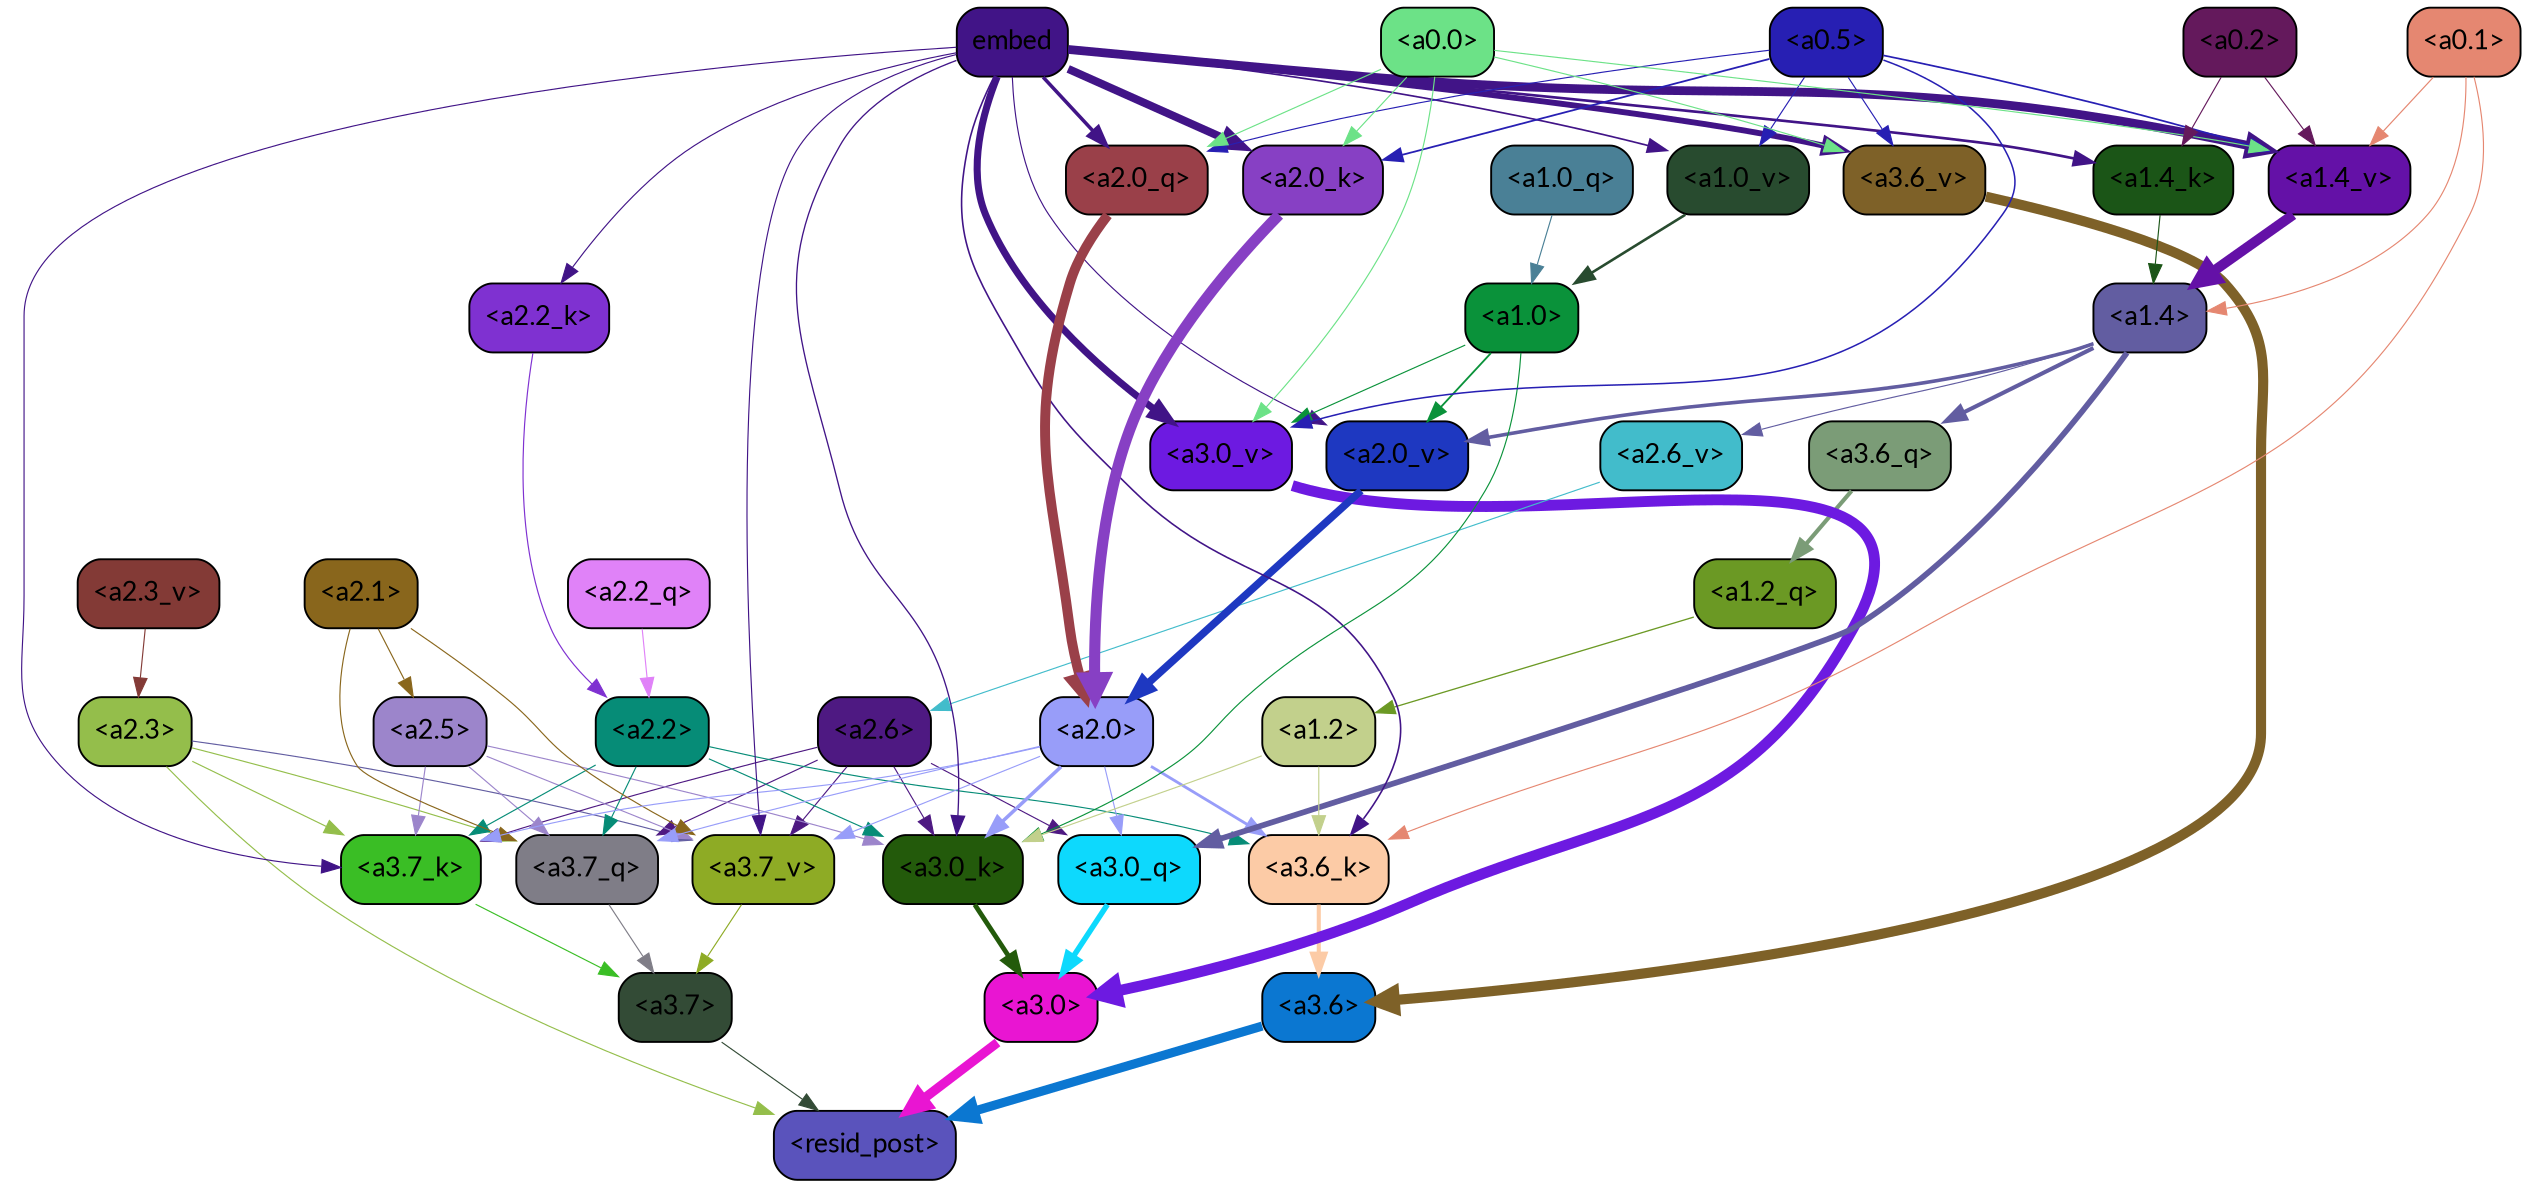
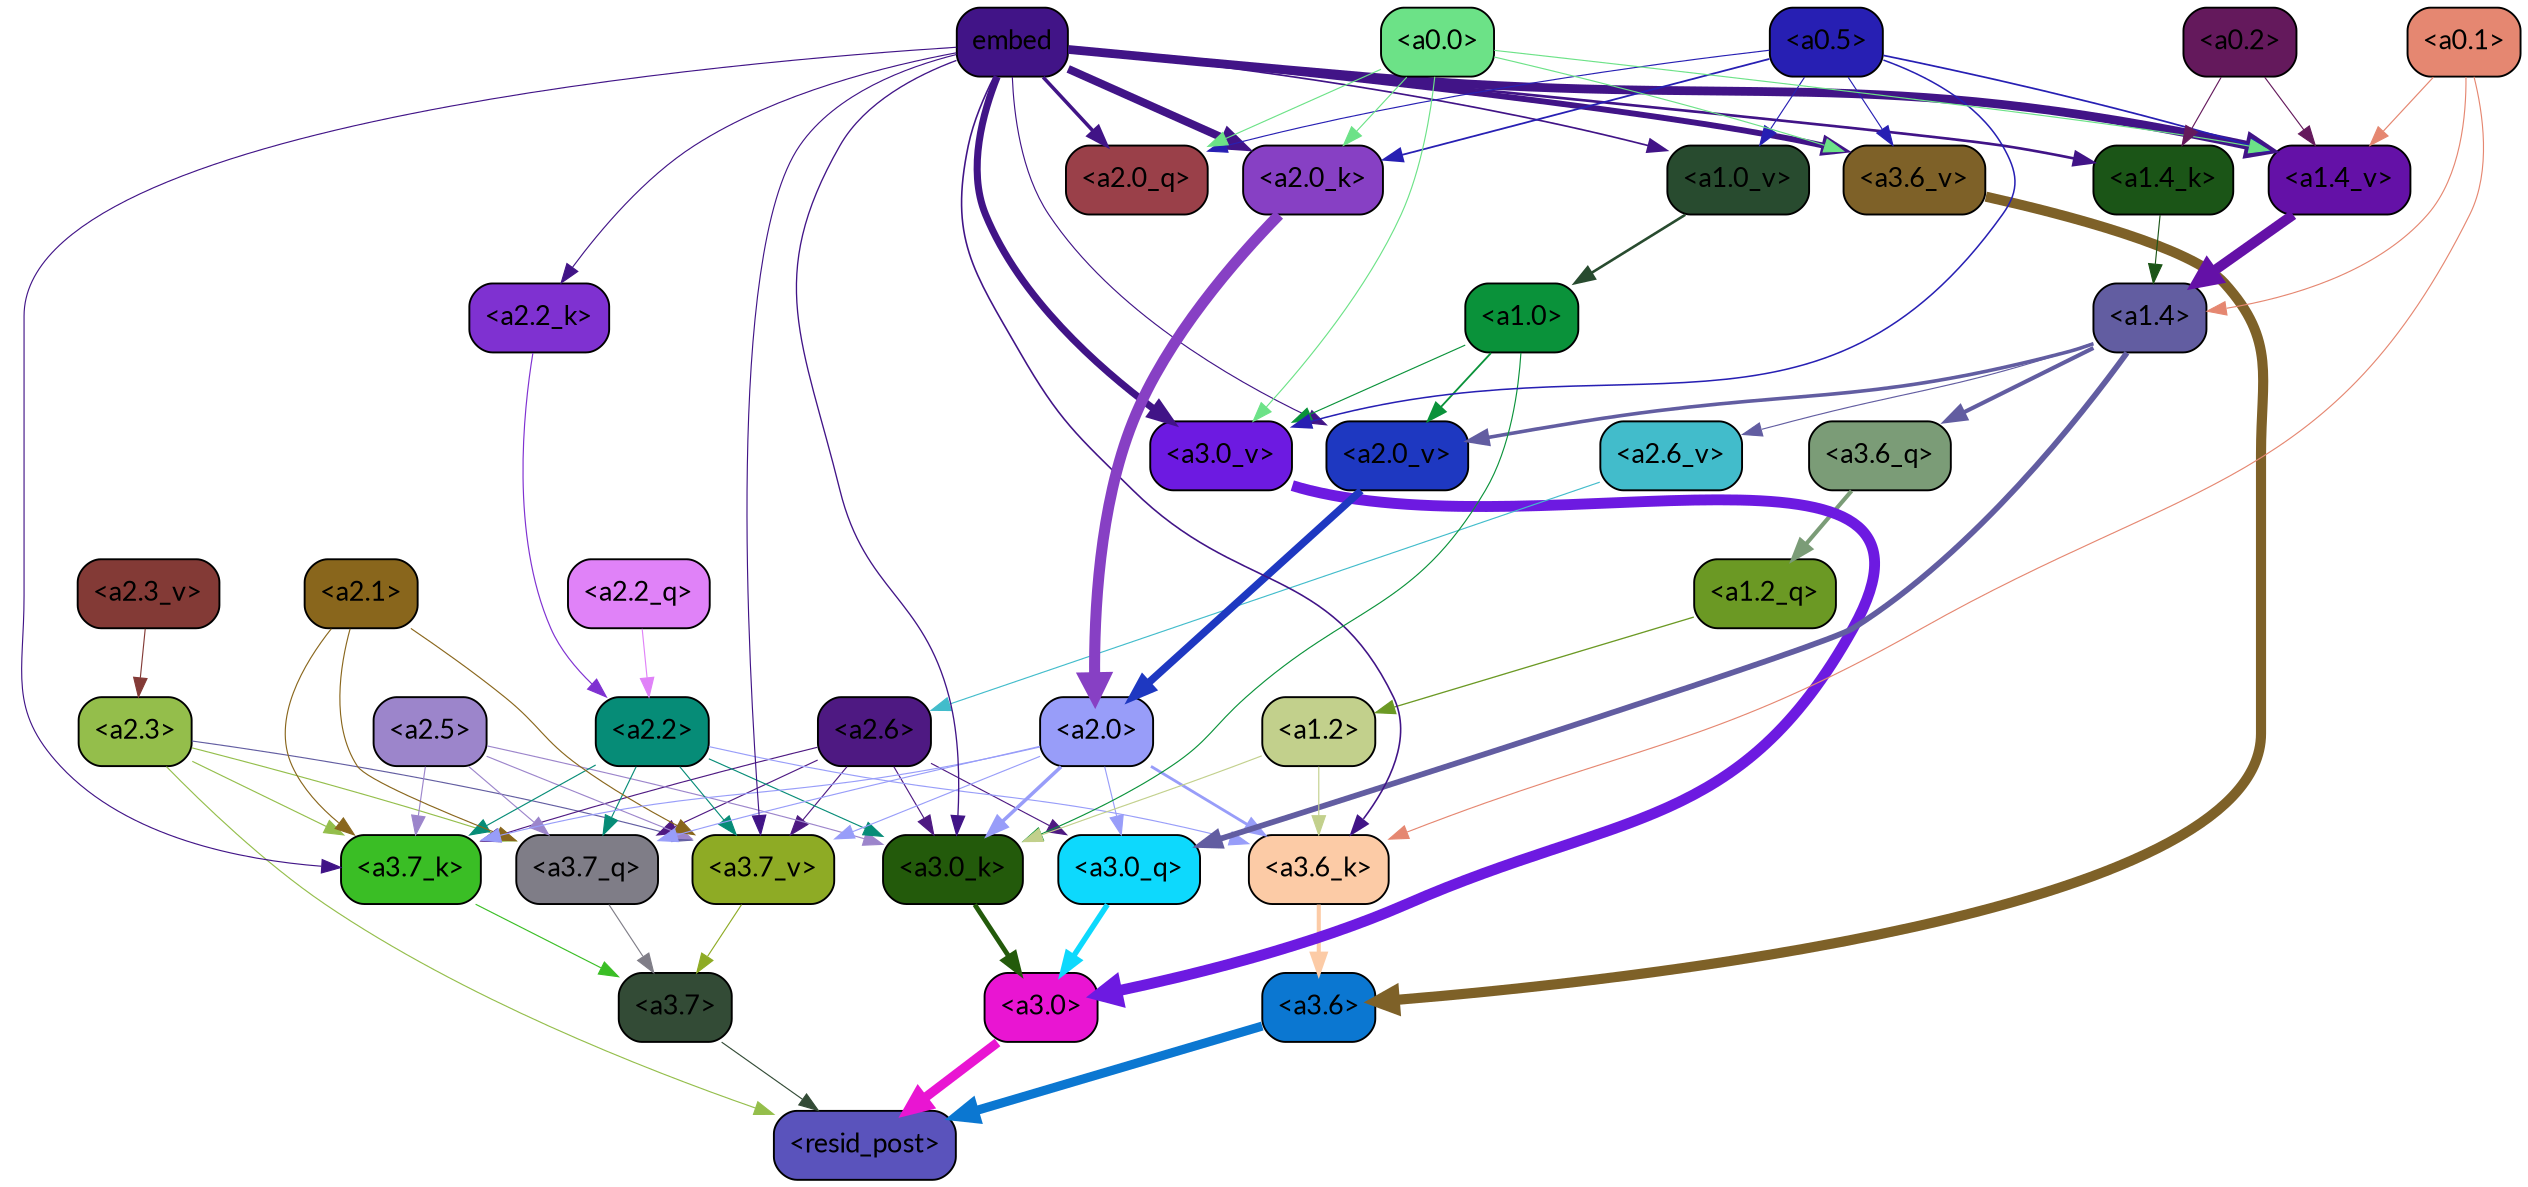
node "<a1.0_q>": removed
edge "<a2.0_q>" -> "<a2.0>": removed
edge "<a2.1>" -> "<a2.5>": now "<a2.1>" -> "<a3.7_k>"
edge "<a2.2>" -> "<a3.6_k>": color #068c77 -> #989df9
edge "<a2.2>" -> "<a3.7_v>": added
